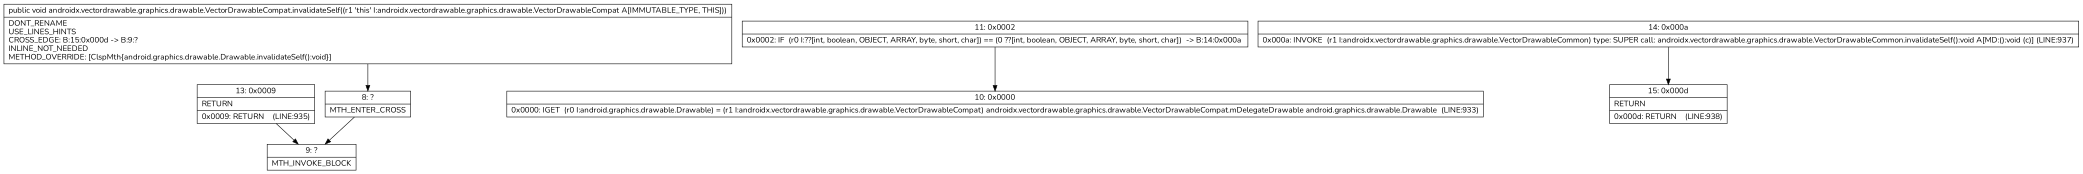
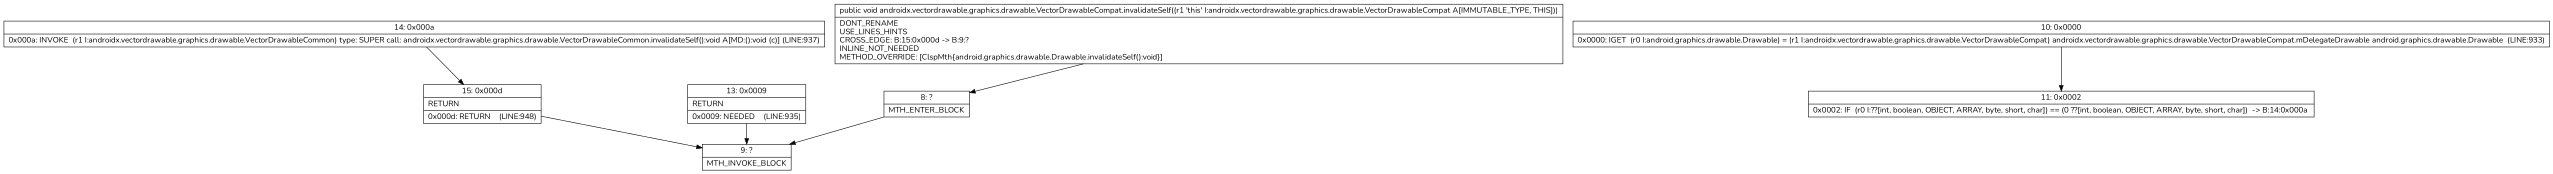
edge "11: 0x0002" -> "10: 0x0000": reversed
node "8: ?": text "MTH_ENTER_CROSS" -> "MTH_ENTER_BLOCK"
node "13: 0x0009": text "0x0009: RETURN    (LINE:935)" -> "0x0009: NEEDED    (LINE:935)"
node "15: 0x000d": text "0x000d: RETURN    (LINE:938)" -> "0x000d: RETURN    (LINE:948)"
edge "15: 0x000d" -> "9: ?": added
